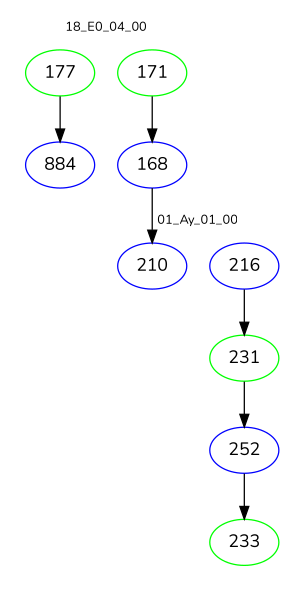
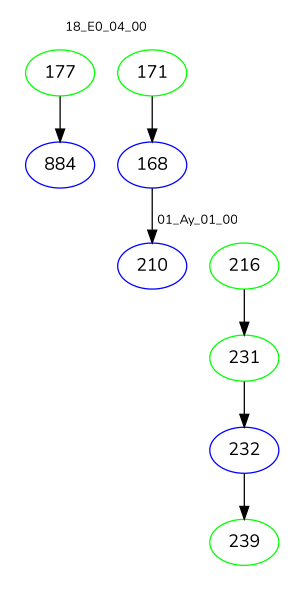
node "216": color blue -> green
node "252": label "252" -> "232"
node "233": label "233" -> "239"
